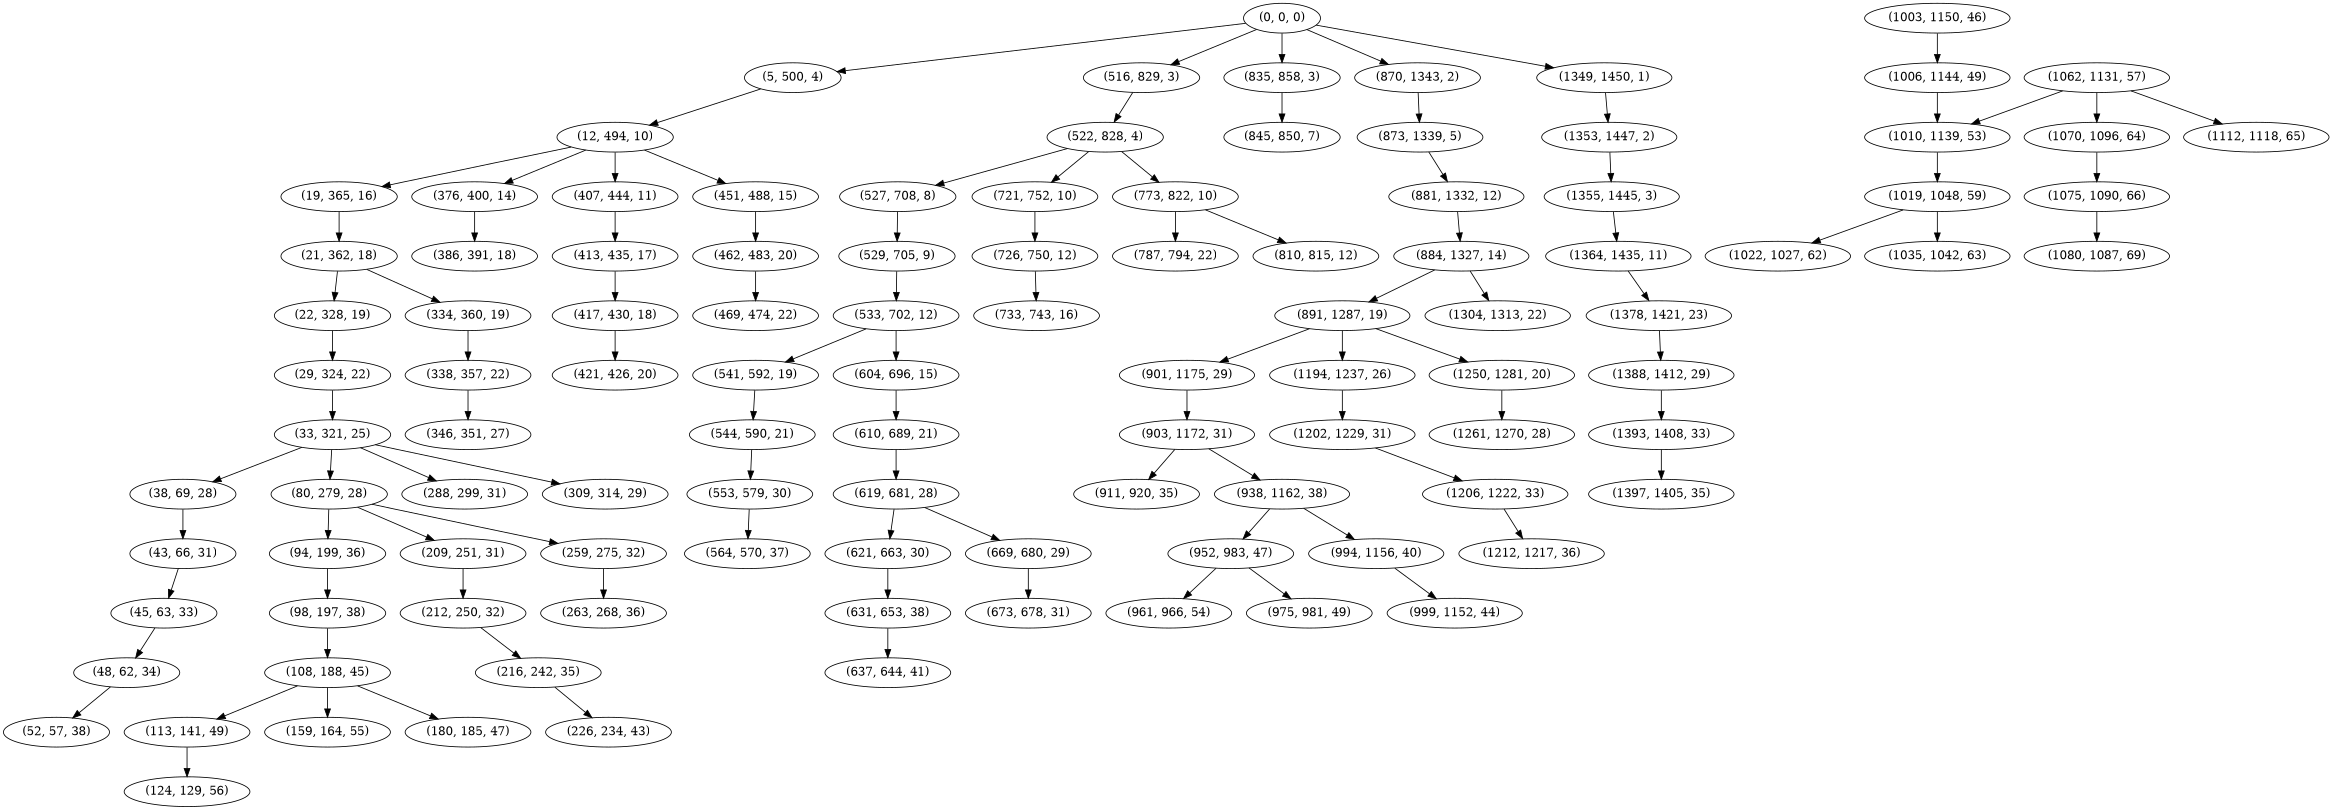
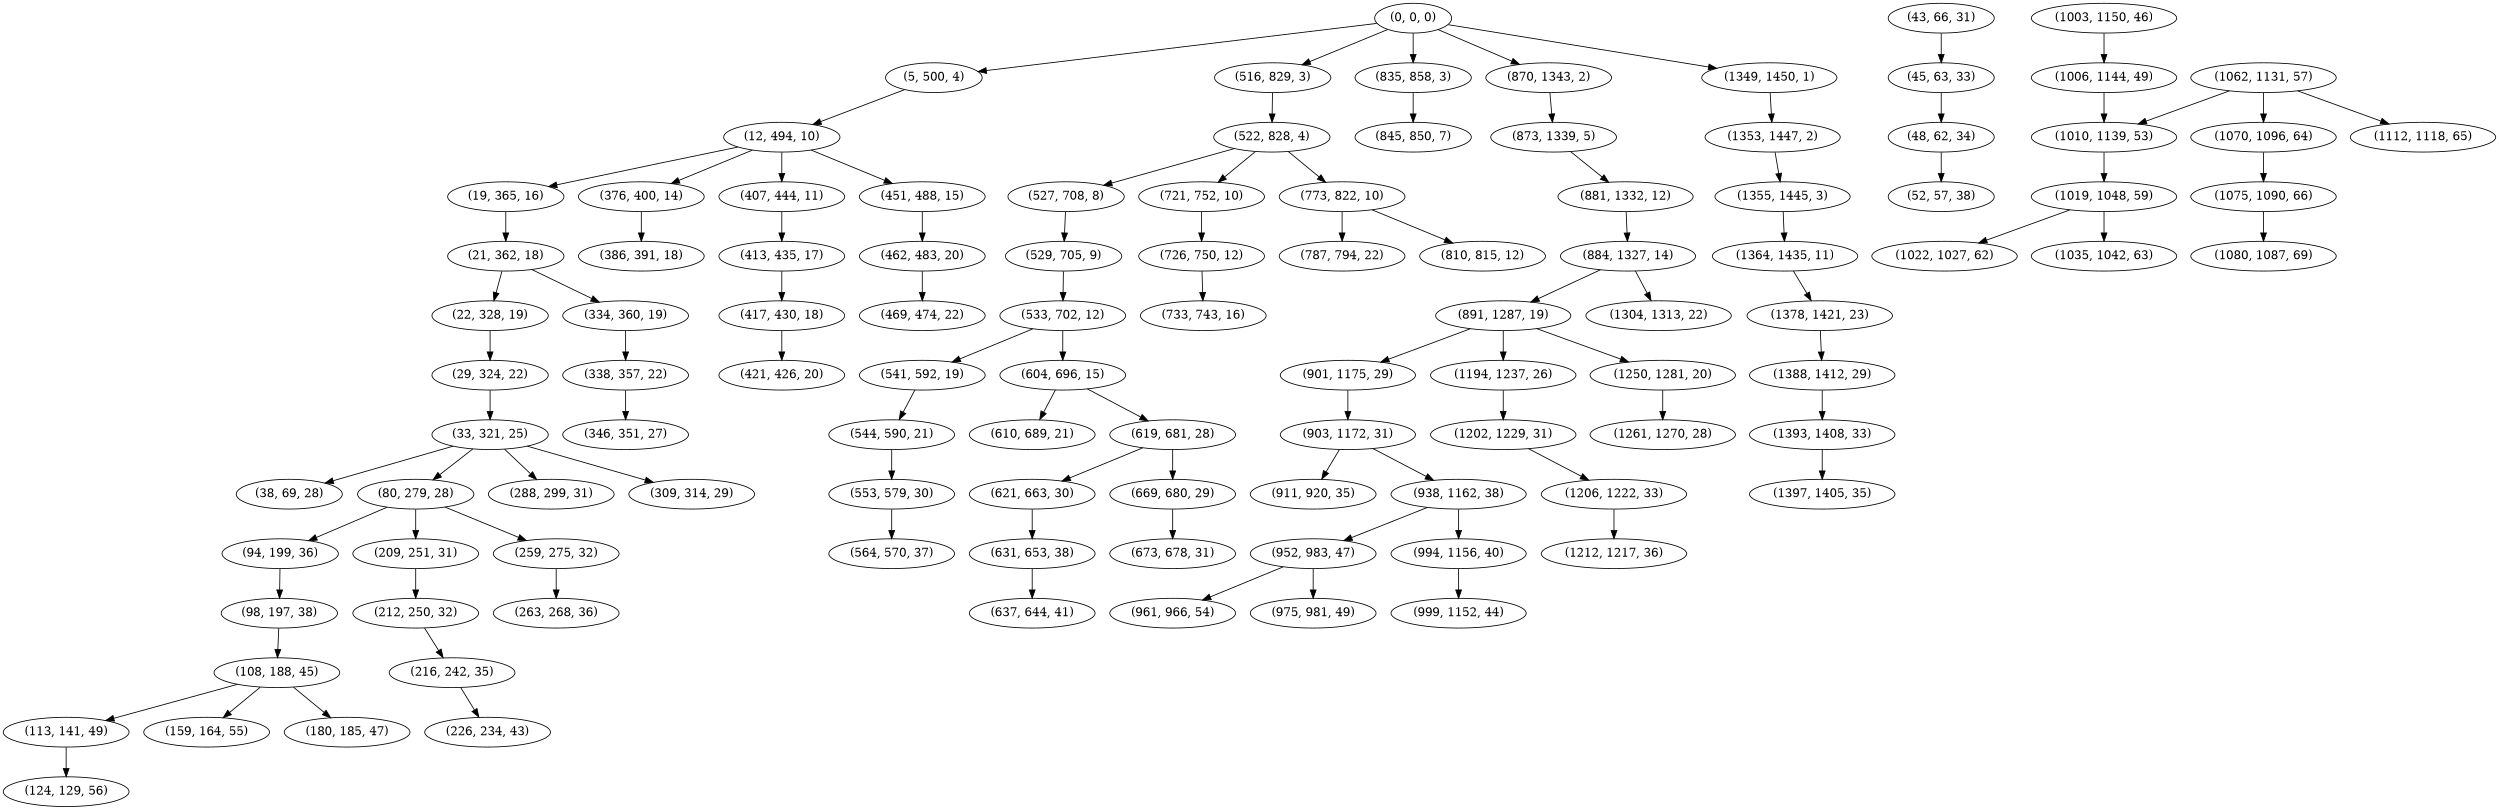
edge "(610, 689, 21)" -> "(619, 681, 28)": now "(604, 696, 15)" -> "(619, 681, 28)"
edge "(38, 69, 28)" -> "(43, 66, 31)": removed
